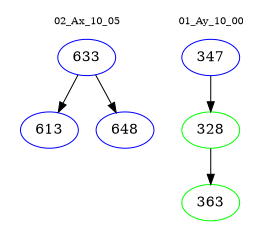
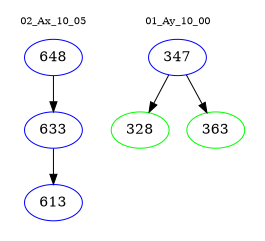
edge "633" -> "648": reversed
edge "328" -> "363": now "347" -> "363"
